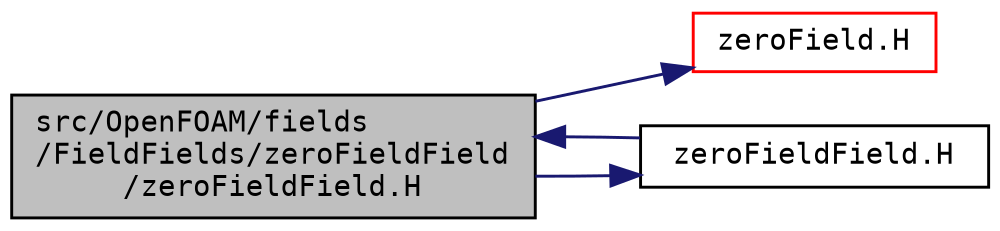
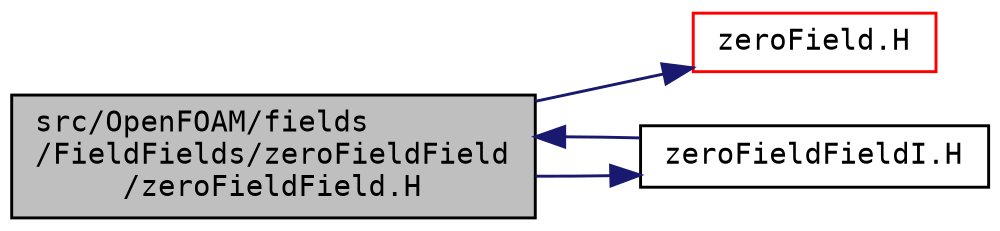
node "zeroFieldField.H": label "zeroFieldField.H" -> "zeroFieldFieldI.H"
